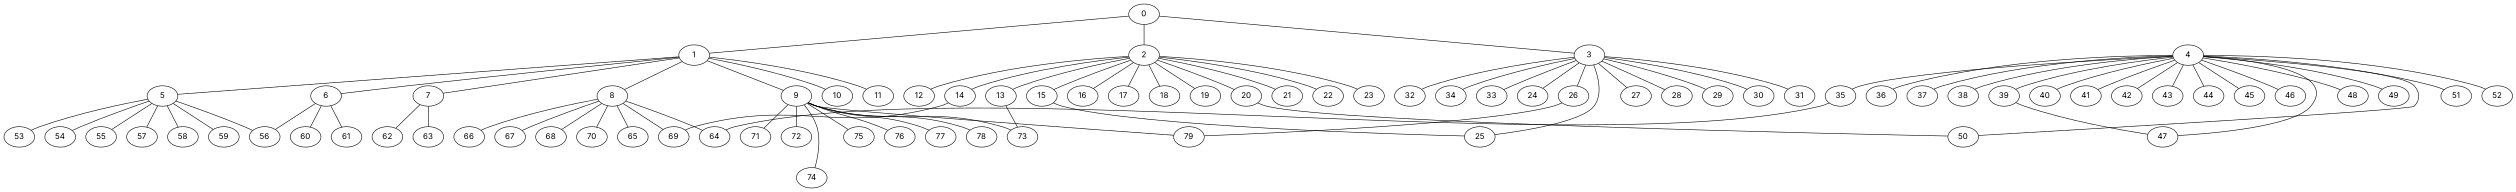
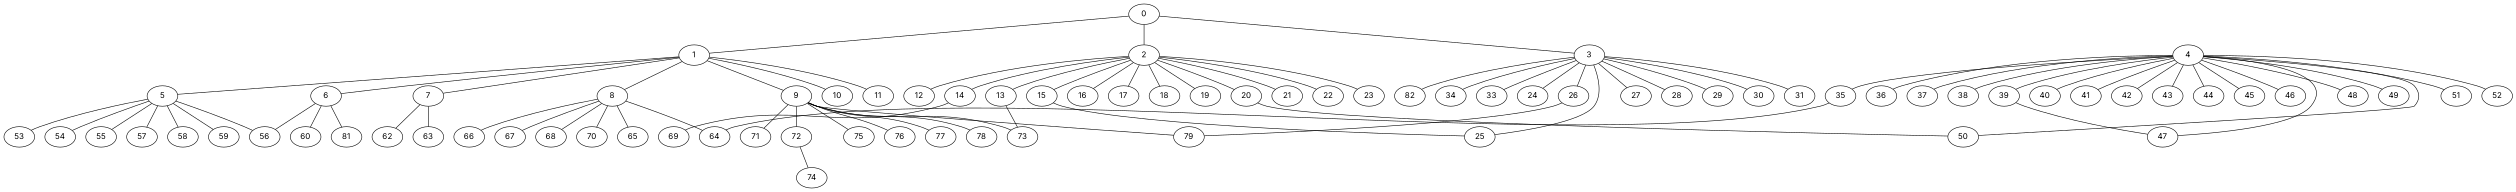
node "32": label "32" -> "82"
edge "8" -- "69": removed
edge "9" -- "74": now "72" -- "74"
node "61": label "61" -> "81"
